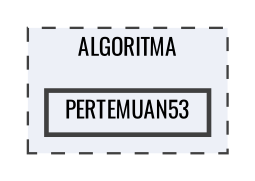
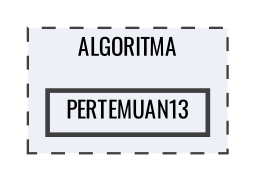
node "PERTEMUAN53": label "PERTEMUAN53" -> "PERTEMUAN13"
